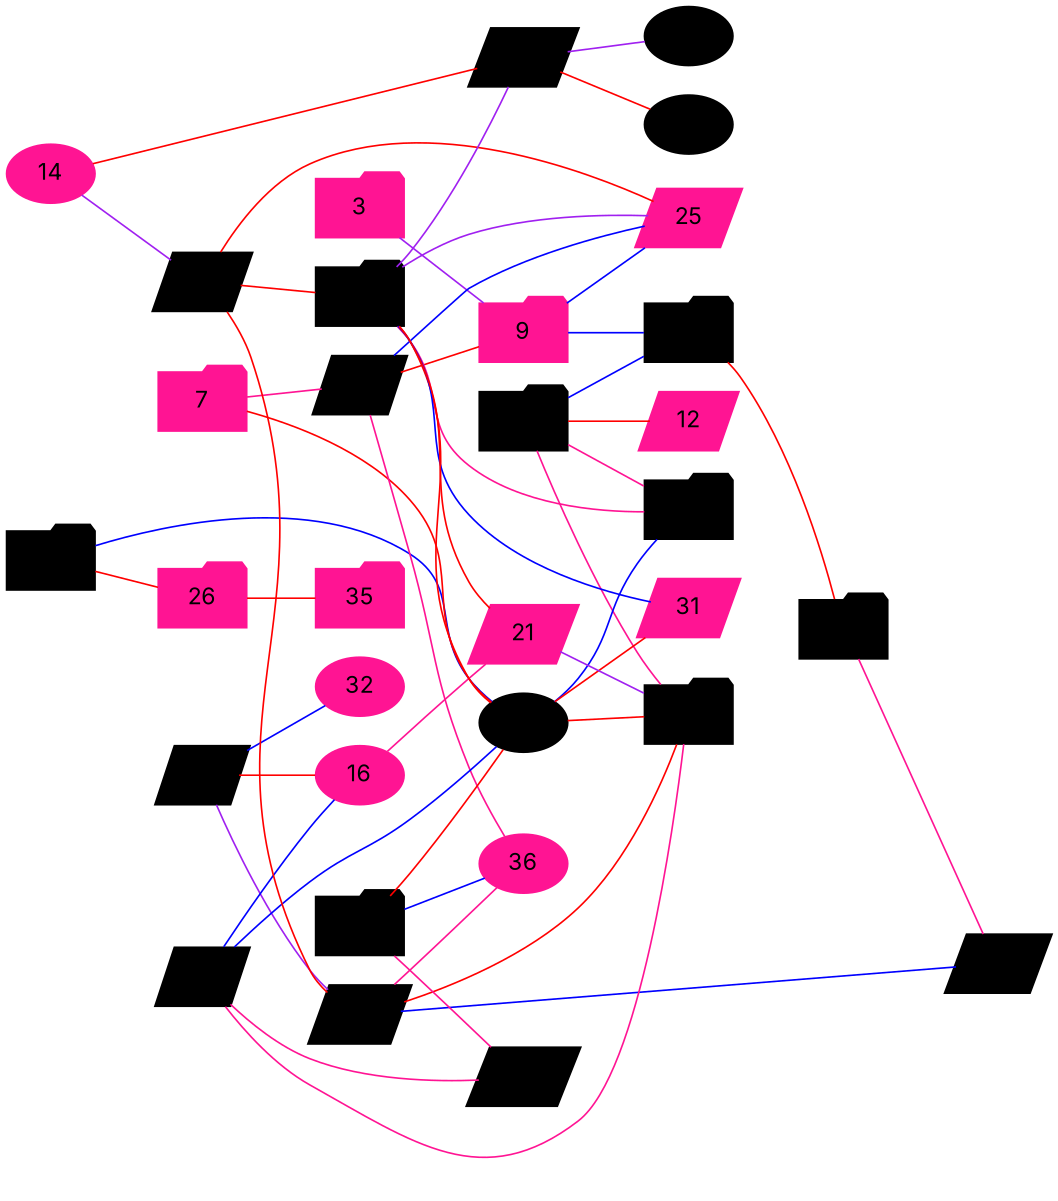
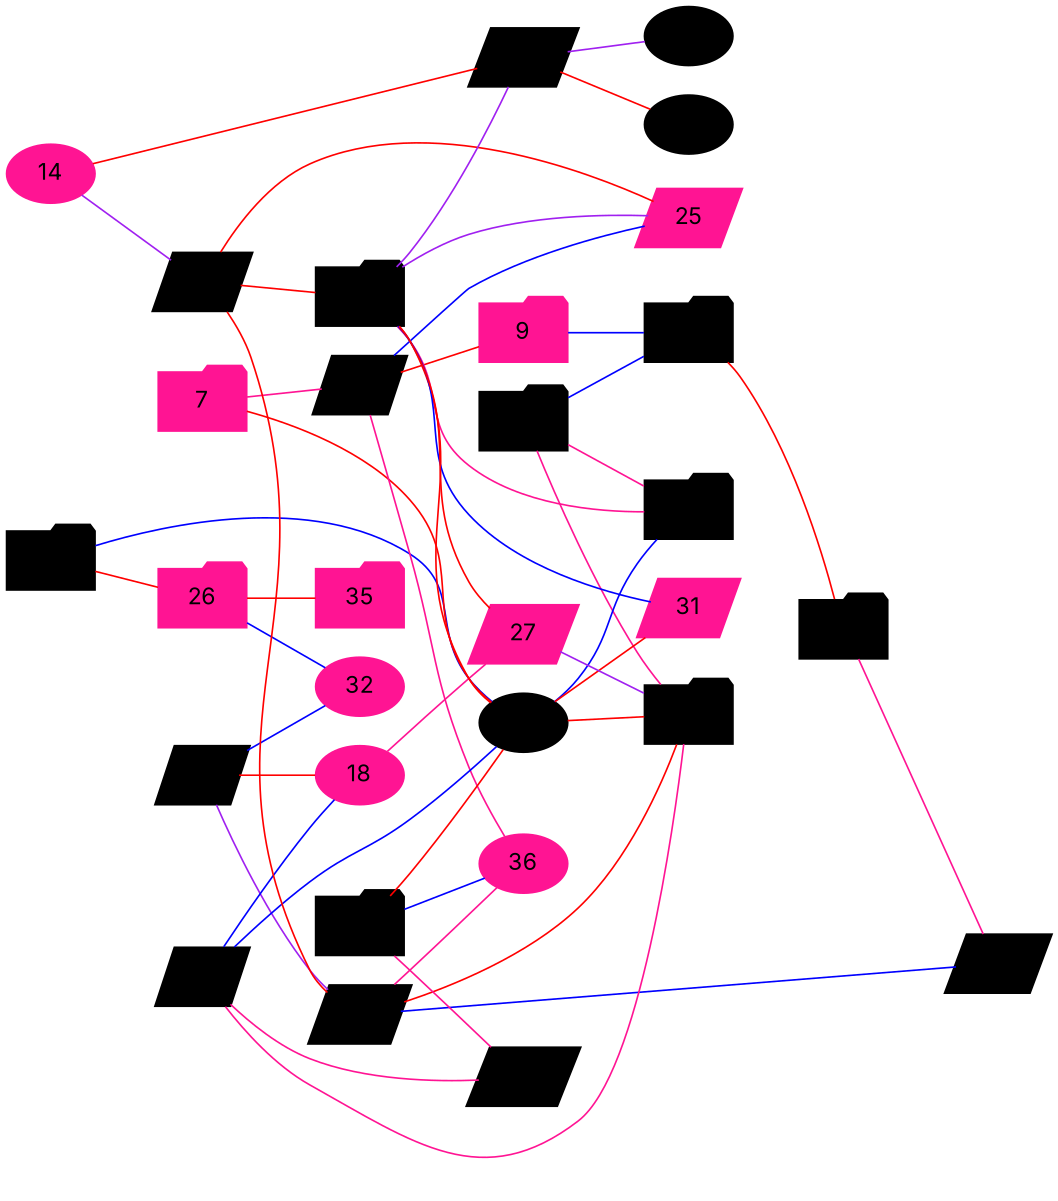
node "3": removed
edge "25" -- "9": removed
node "12": removed
node "21": label "21" -> "27"
edge "26" -- "32": added
node "16": label "16" -> "18"
